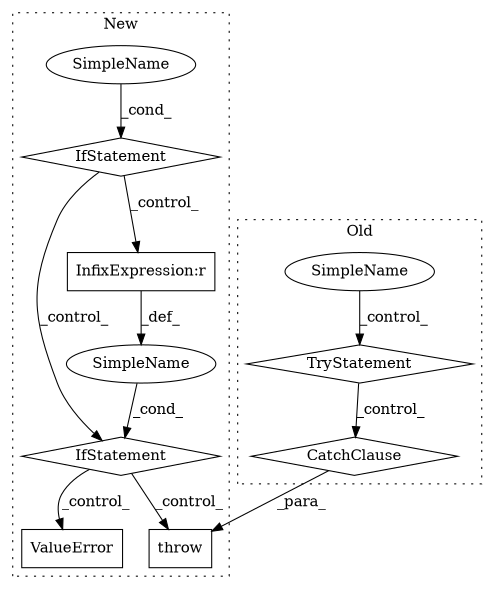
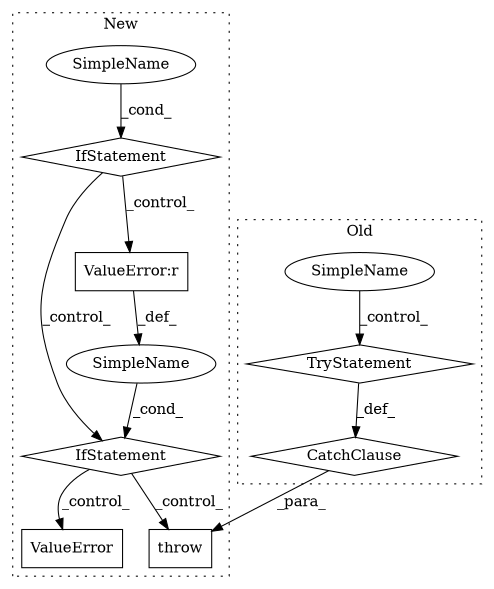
node "InfixExpression:r": label "InfixExpression:r" -> "ValueError:r"
edge "TryStatement" -> "CatchClause": label "_control_" -> "_def_"
